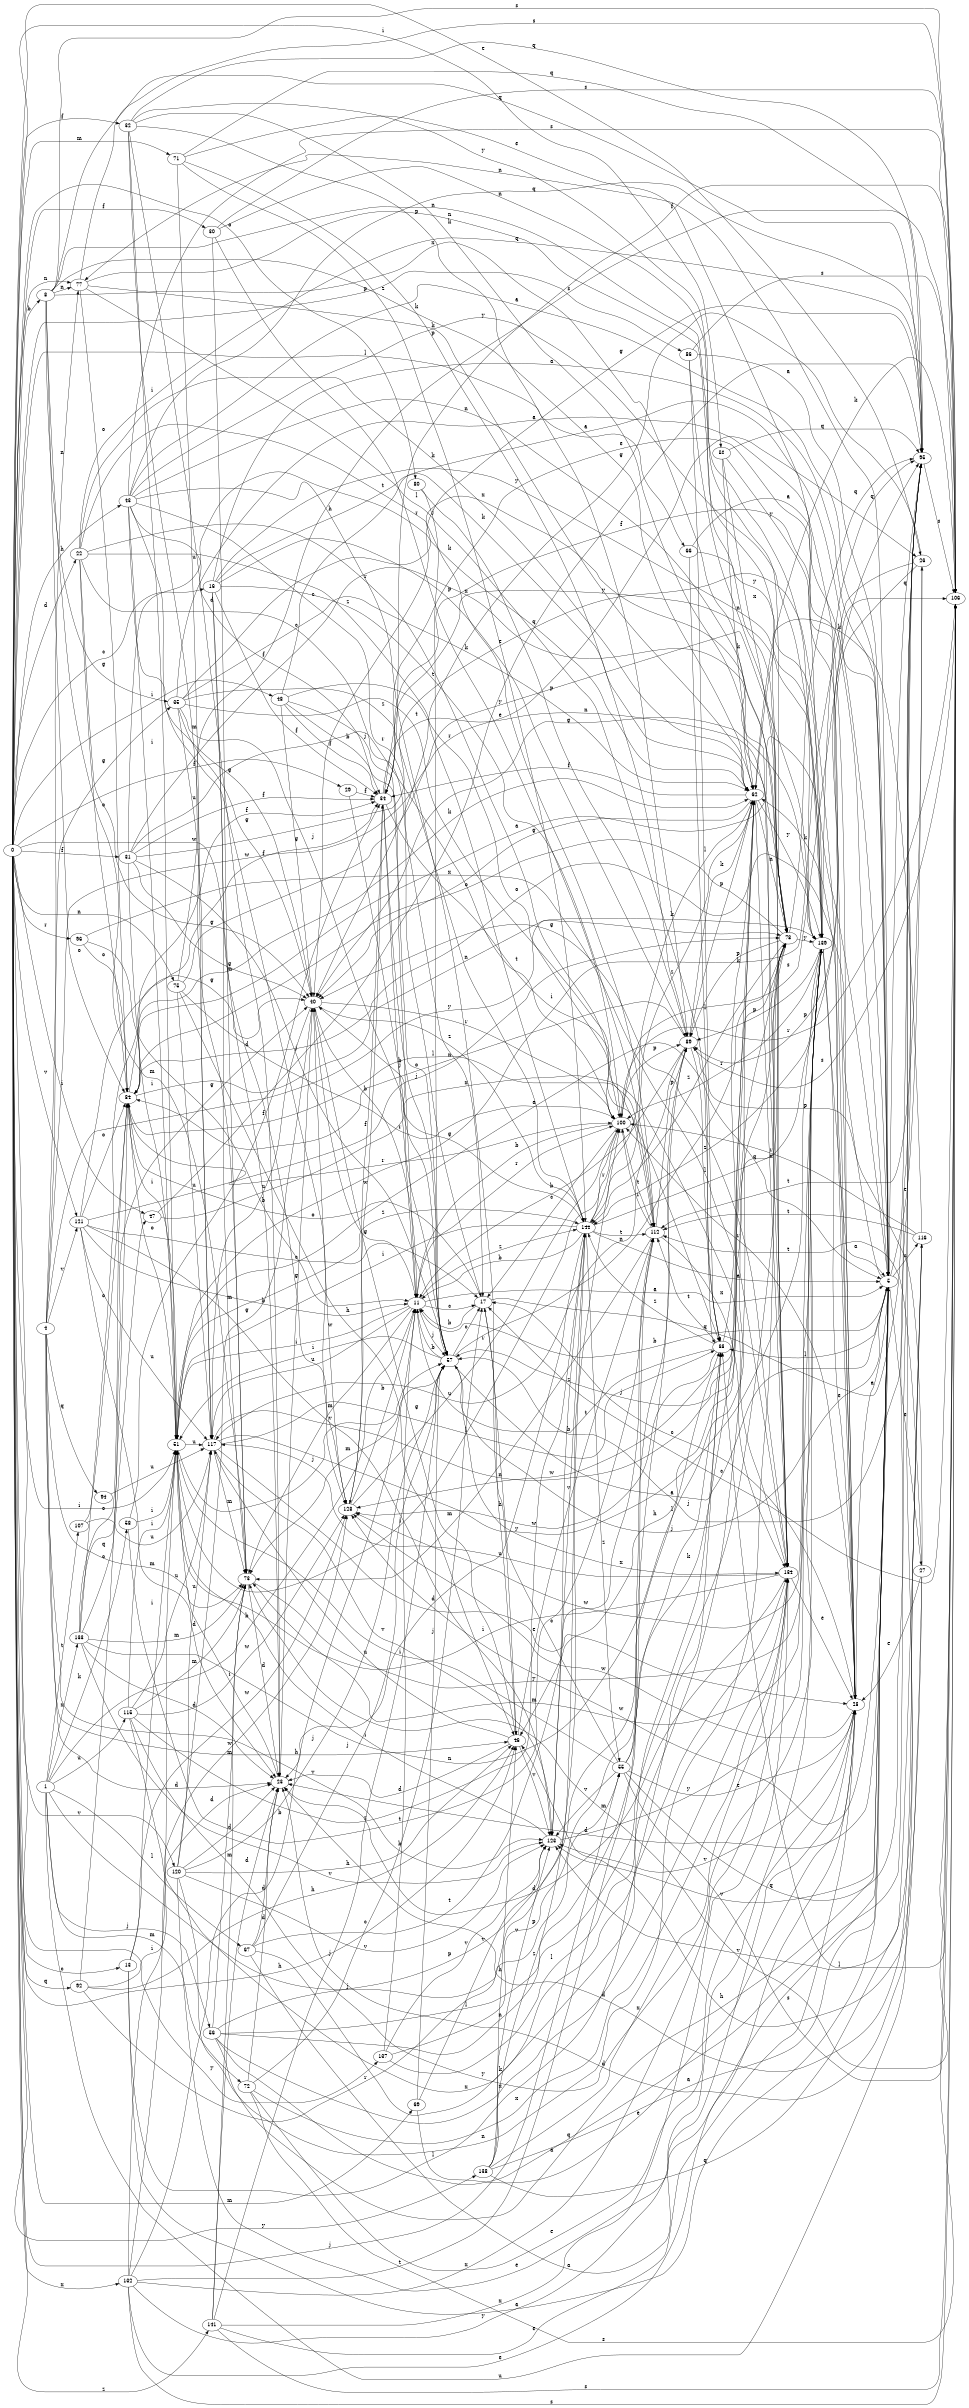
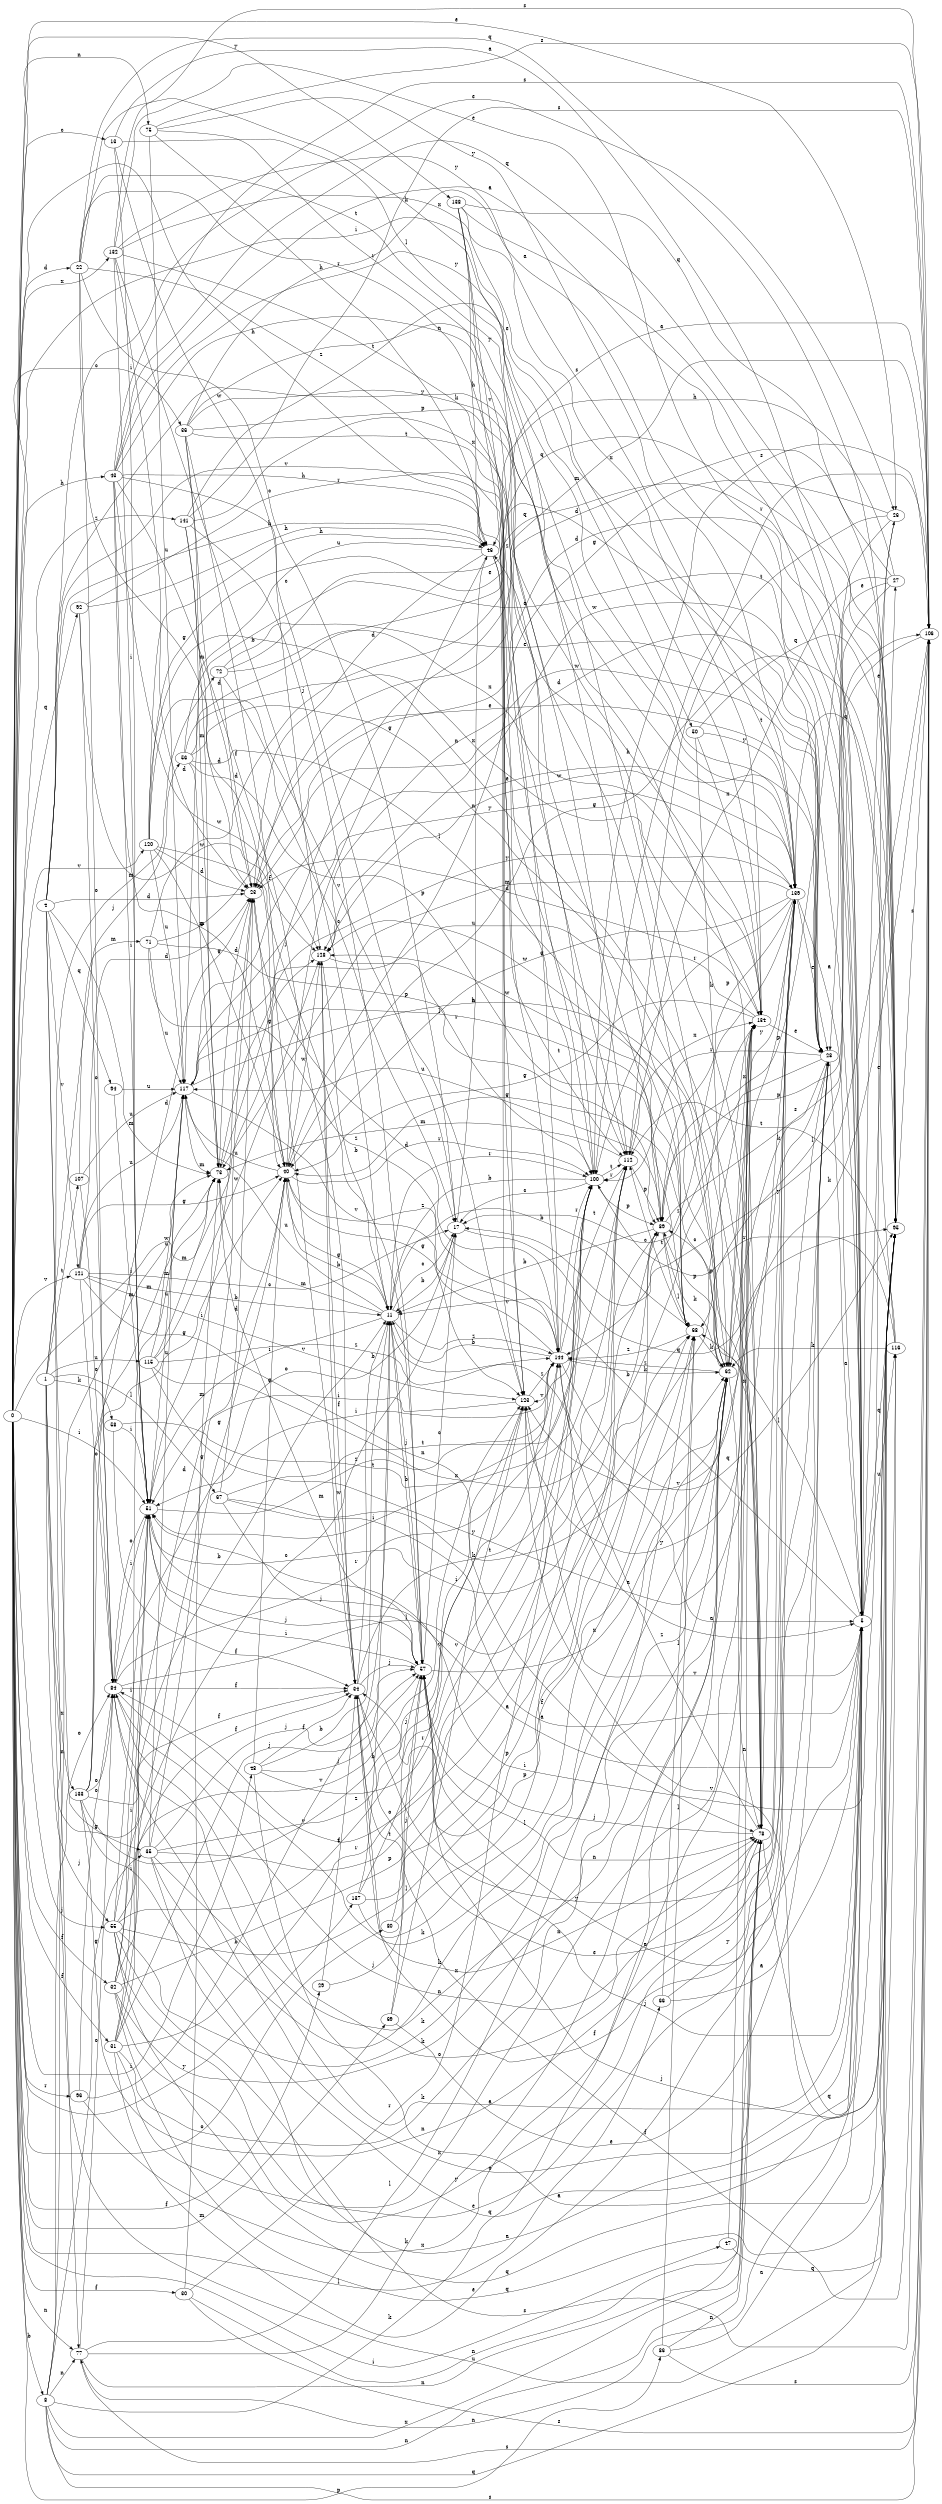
edge "0" -> "71": now "107" -> "71"
node "16": label "16" -> "36"
edge "133" -> "47": now "133" -> "95"
edge "144" -> "55": reversed
edge "115" -> "51": now "94" -> "51"
